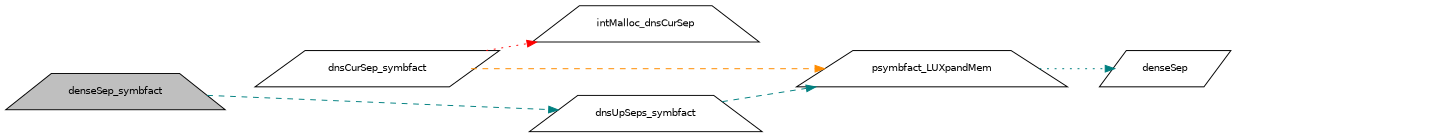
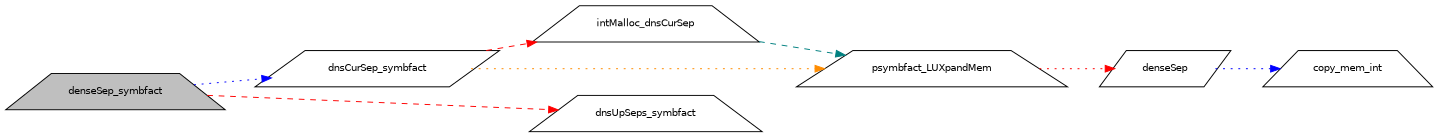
edge "dnsCurSep_symbfact" -> "intMalloc_dnsCurSep": style dotted -> dashed
edge "dnsCurSep_symbfact" -> "psymbfact_LUXpandMem": style dashed -> dotted
edge "psymbfact_LUXpandMem" -> "denseSep": color teal -> red
node "copy_mem_int": added
edge "denseSep_symbfact" -> "dnsCurSep_symbfact": added
edge "dnsUpSeps_symbfact" -> "psymbfact_LUXpandMem": now "intMalloc_dnsCurSep" -> "psymbfact_LUXpandMem"
edge "denseSep_symbfact" -> "dnsUpSeps_symbfact": color teal -> red
